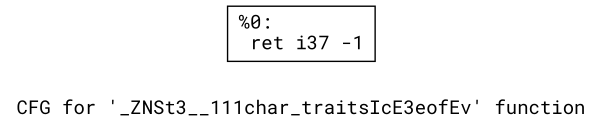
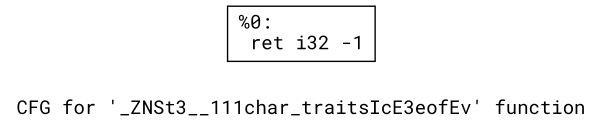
node "%0:": text "ret i37 -1" -> "ret i32 -1"
